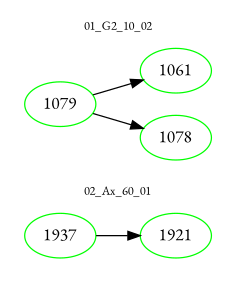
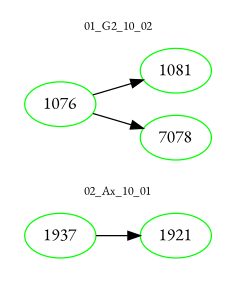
node "1061": label "1061" -> "1081"
node "1079": label "1079" -> "1076"
node "1078": label "1078" -> "7078"
cluster "02_Ax_60_01": label "02_Ax_60_01" -> "02_Ax_10_01"
